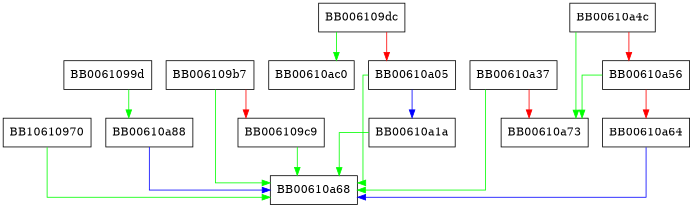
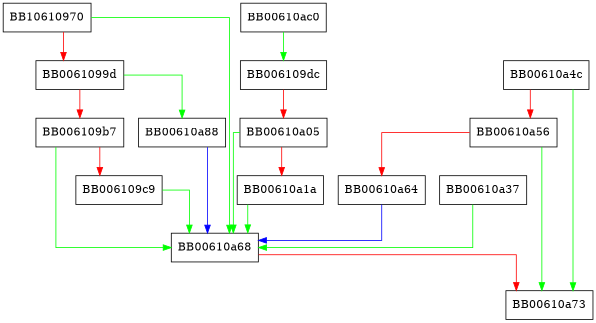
edge "BB10610970" -> "BB0061099d": added
edge "BB006109dc" -> "BB00610ac0": reversed
edge "BB0061099d" -> "BB006109b7": added
edge "BB00610a05" -> "BB00610a1a": color blue -> red
edge "BB00610a37" -> "BB00610a73": now "BB00610a68" -> "BB00610a73"
